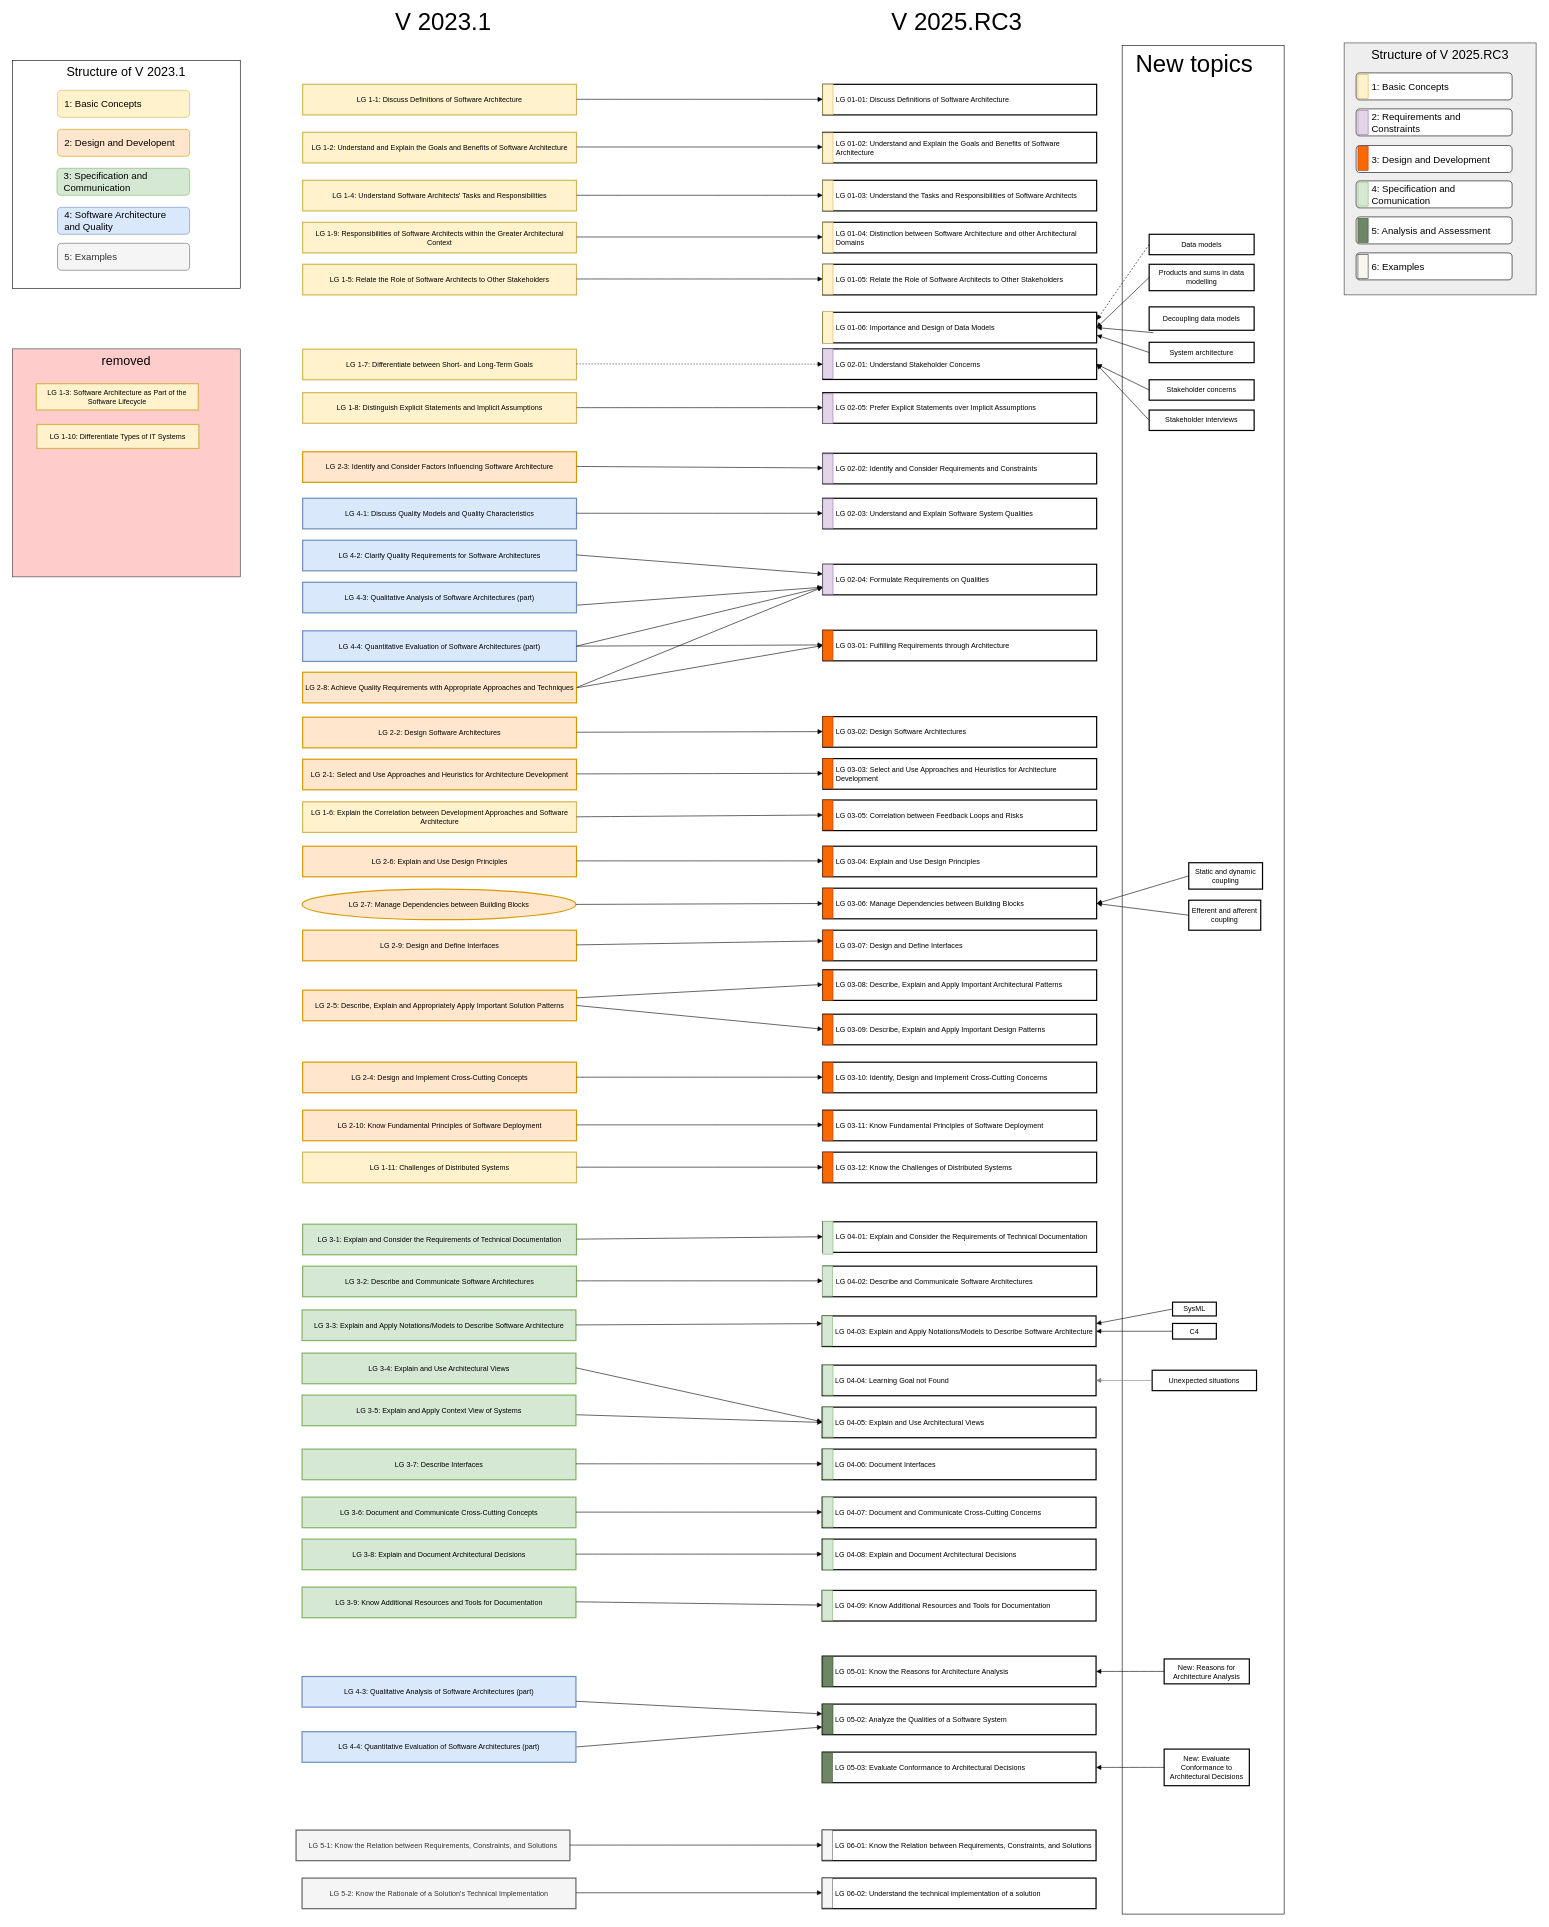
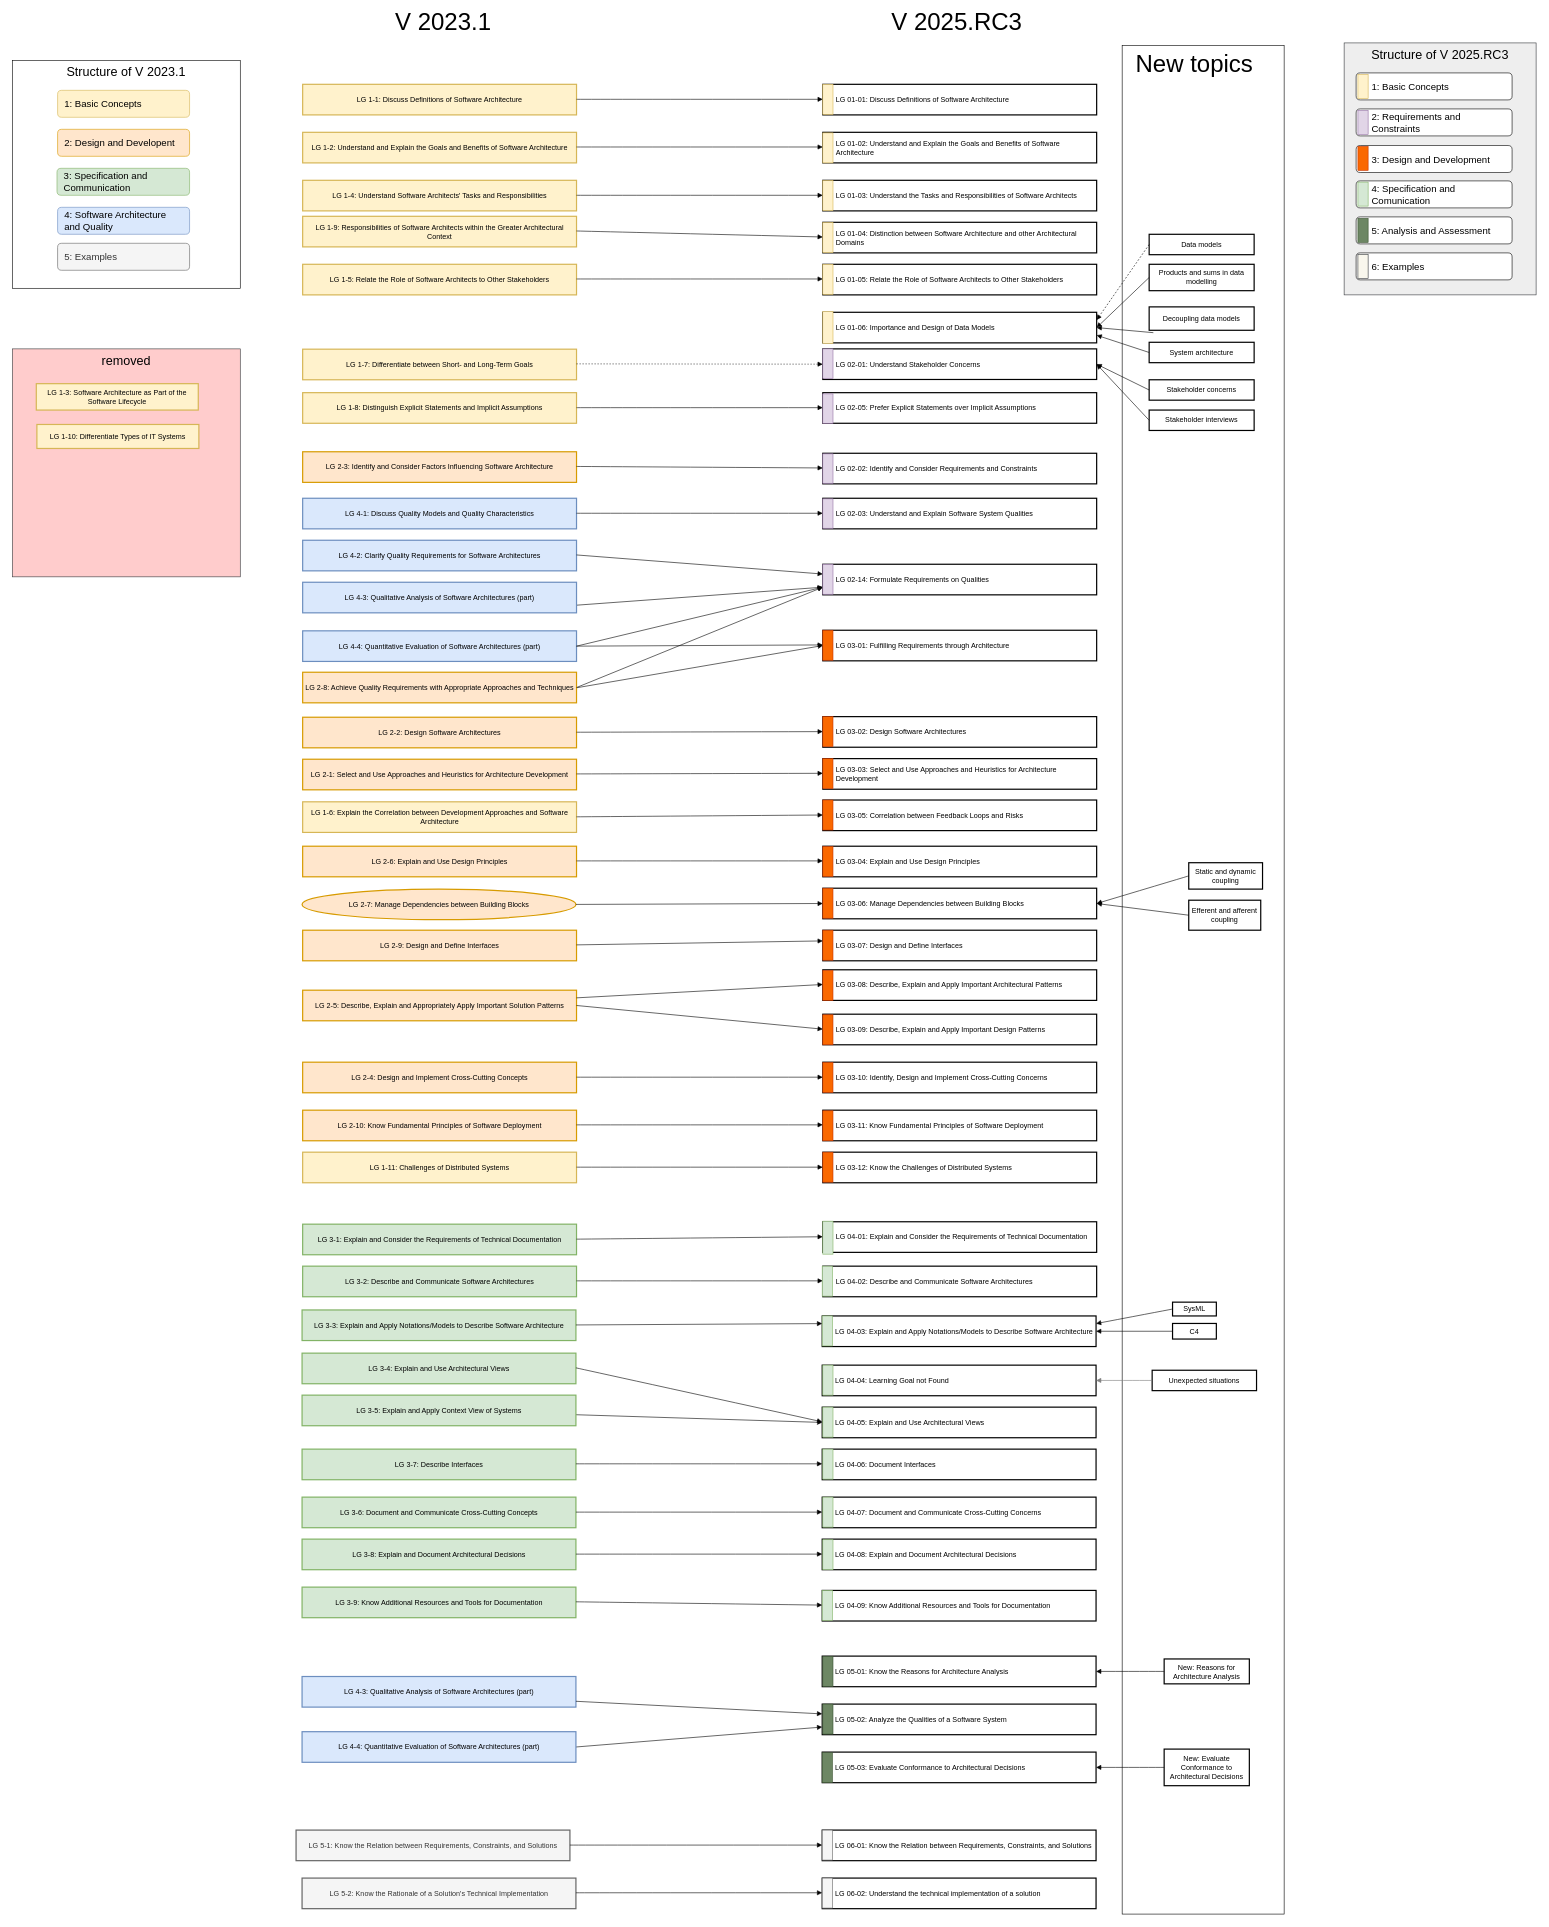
node "LG 1-9: Responsibilities of Software Architects within the Greater Architectural Context": moved (440, 238) -> (440, 232)
node "LG 02-04: Formulate Requirements on Qualities": label "LG 02-04: Formulate Requirements on Qualities" -> "LG 02-14: Formulate Requirements on Qualities"
